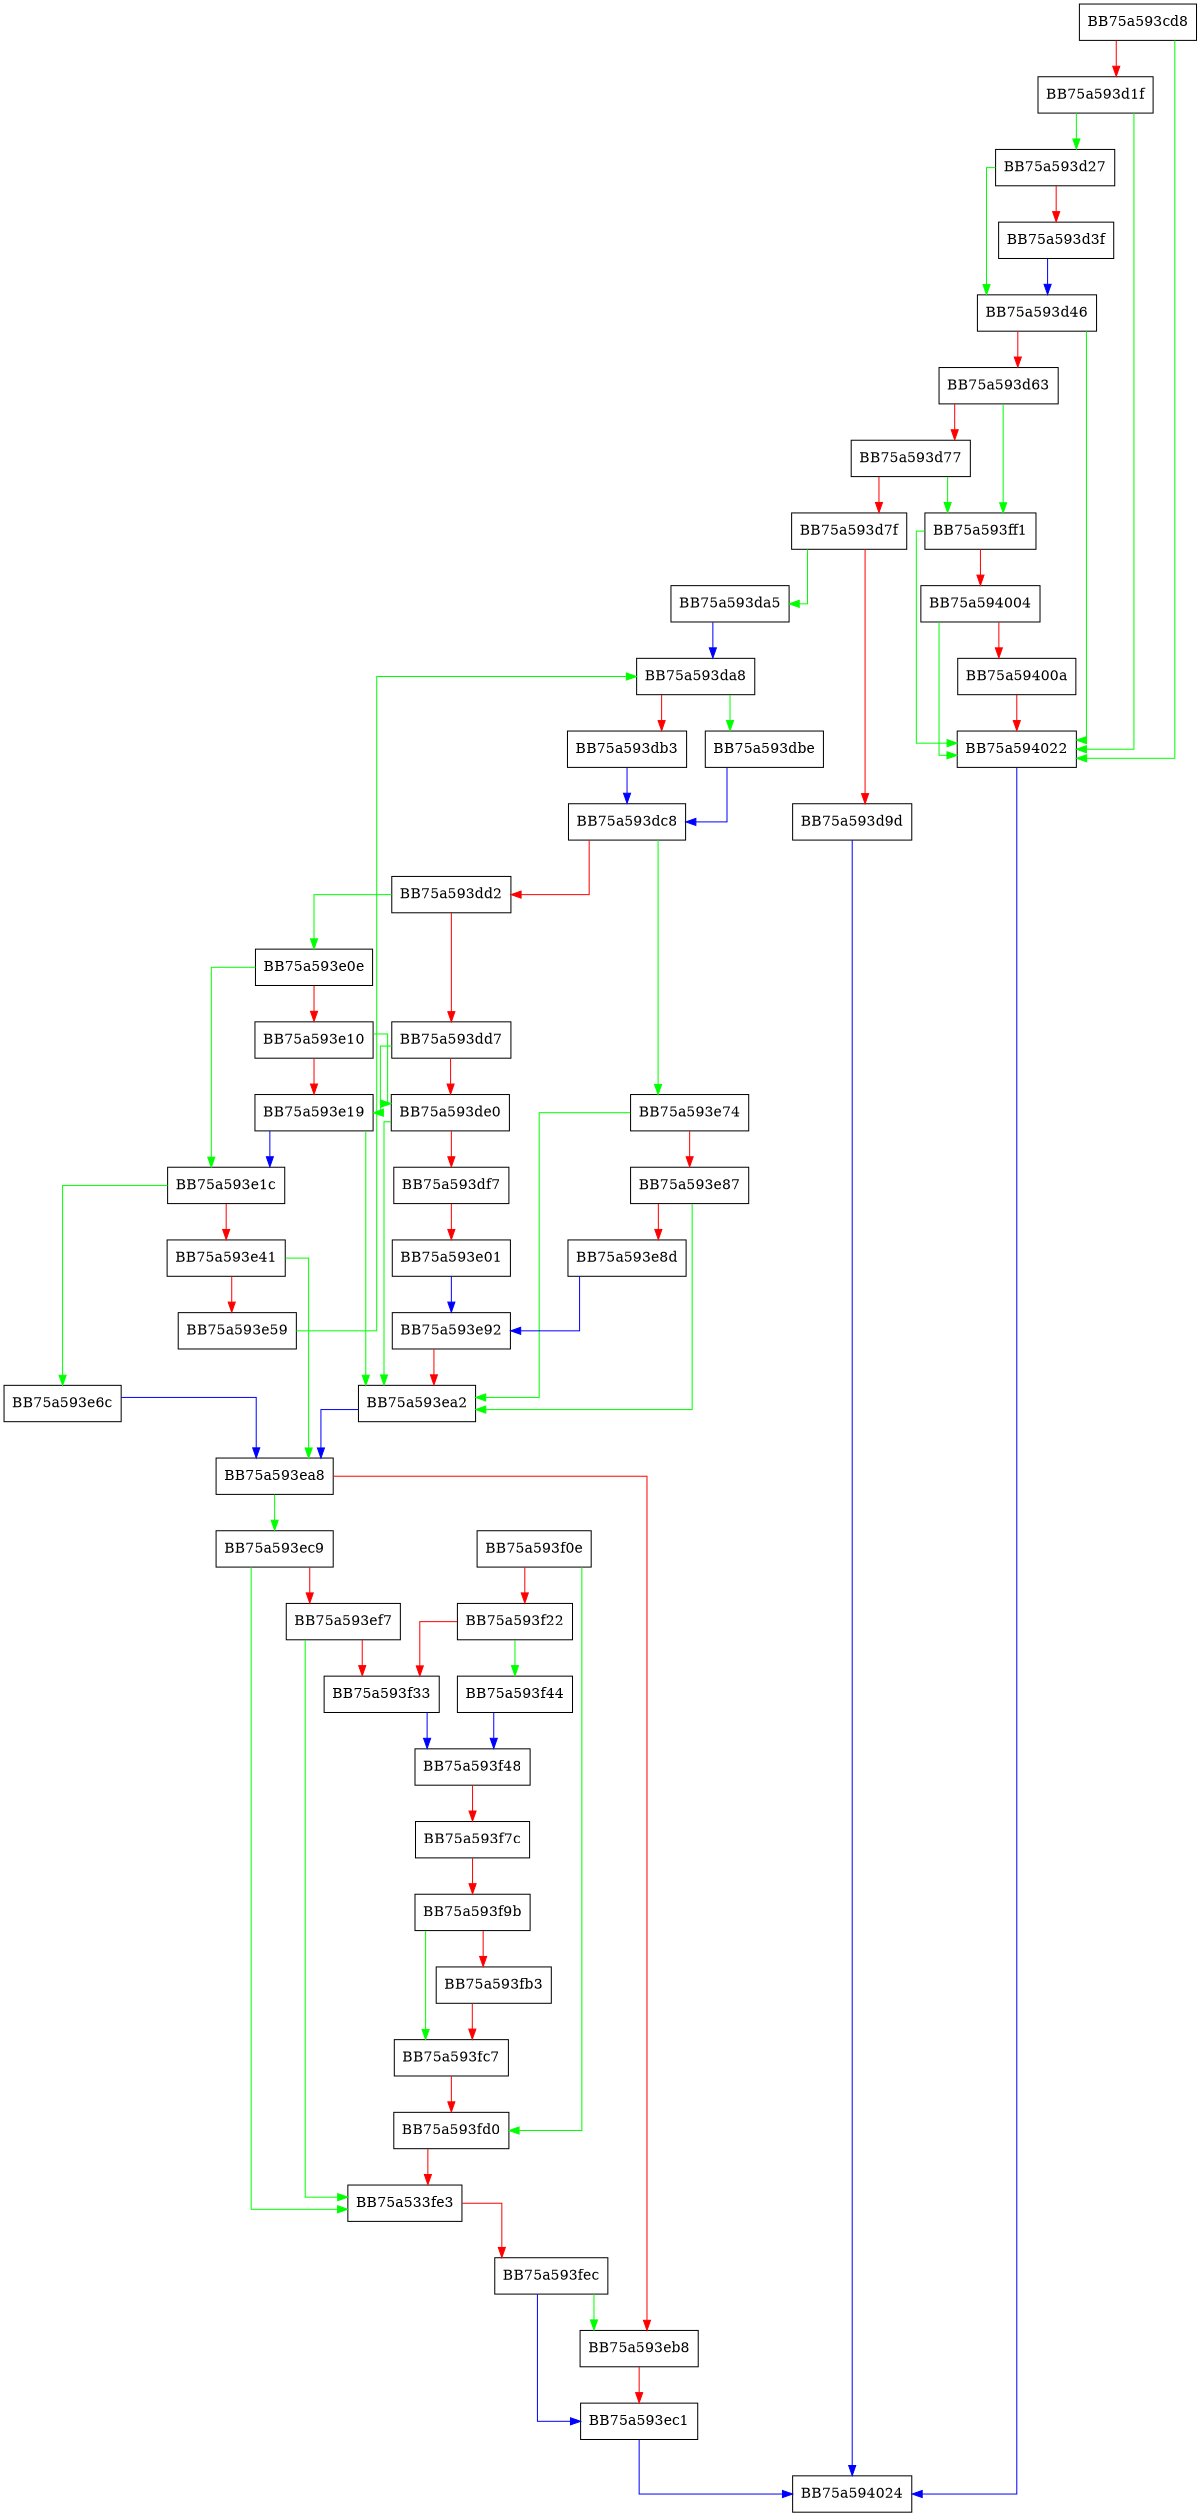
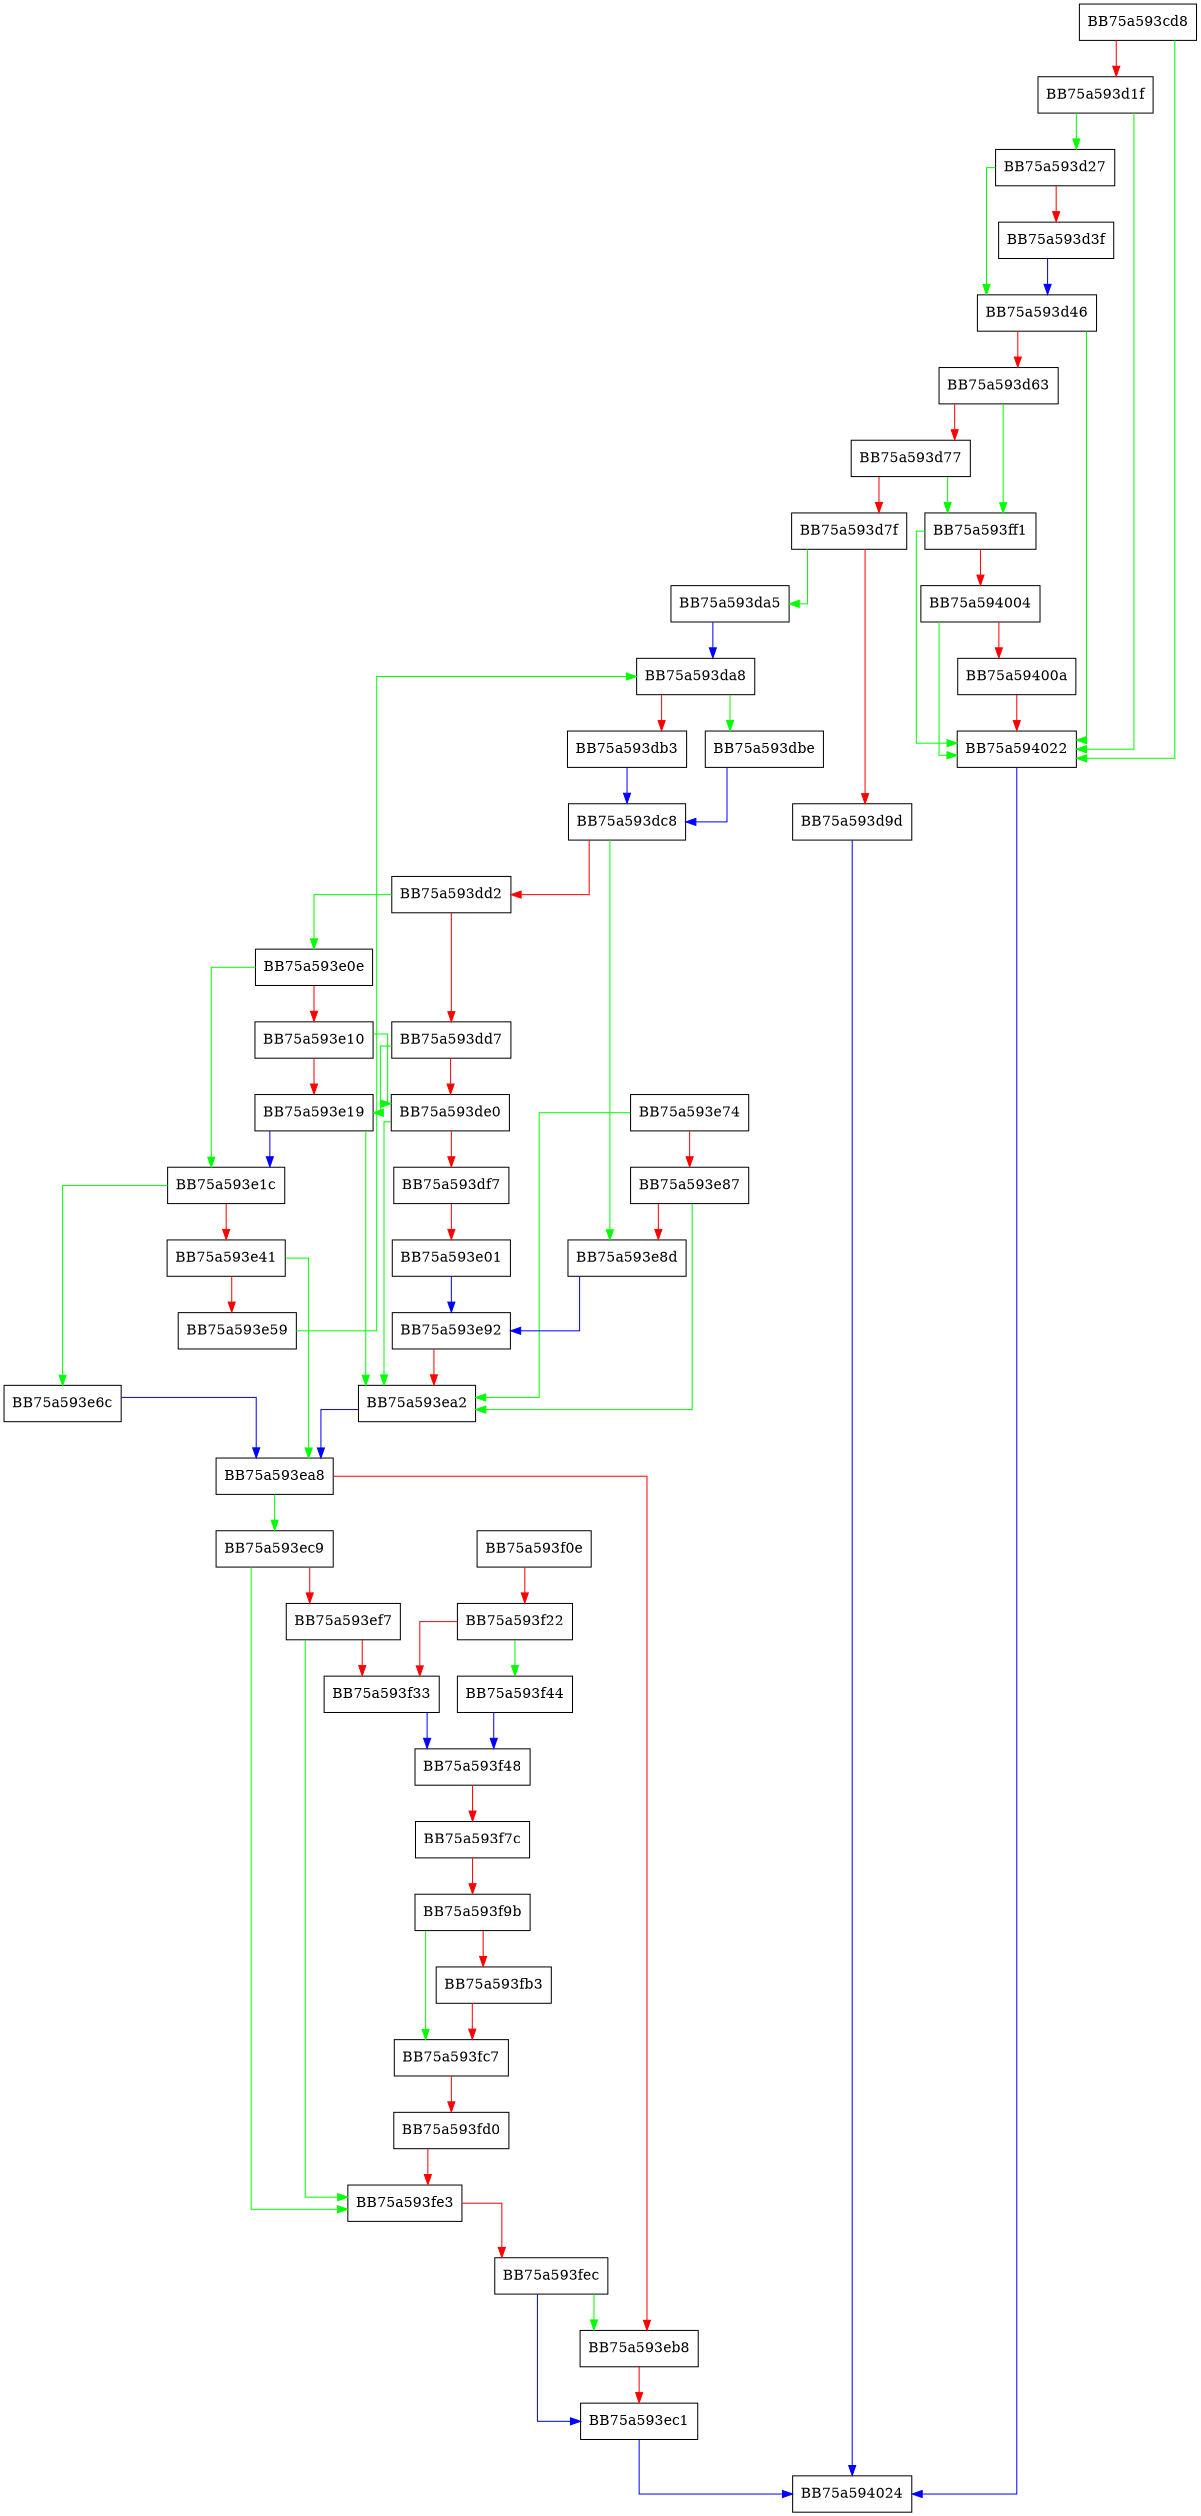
edge "BB75a593dc8" -> "BB75a593e74": now "BB75a593dc8" -> "BB75a593e8d"
edge "BB75a593f0e" -> "BB75a593fd0": removed
node "BB75a533fe3": label "BB75a533fe3" -> "BB75a593fe3"
